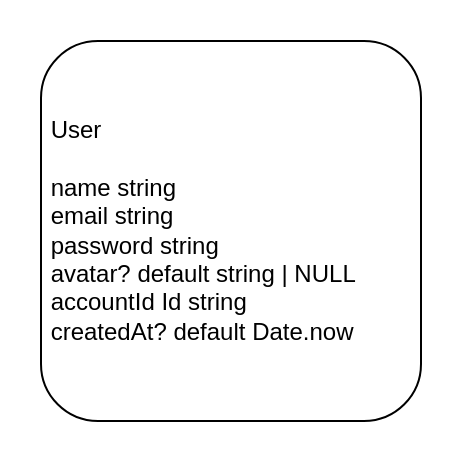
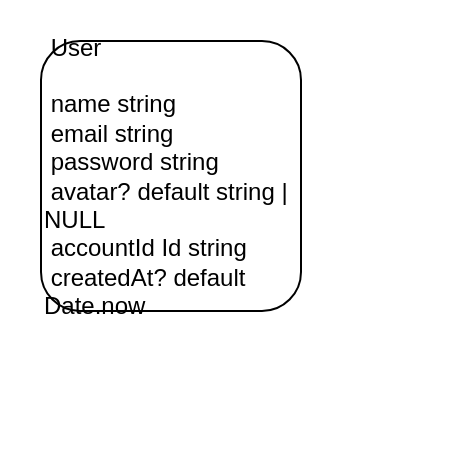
node "User name string email string password string avatar? default string | NULL accountId Id string createdAt? default Date.now": size 380x380 -> 260x270
